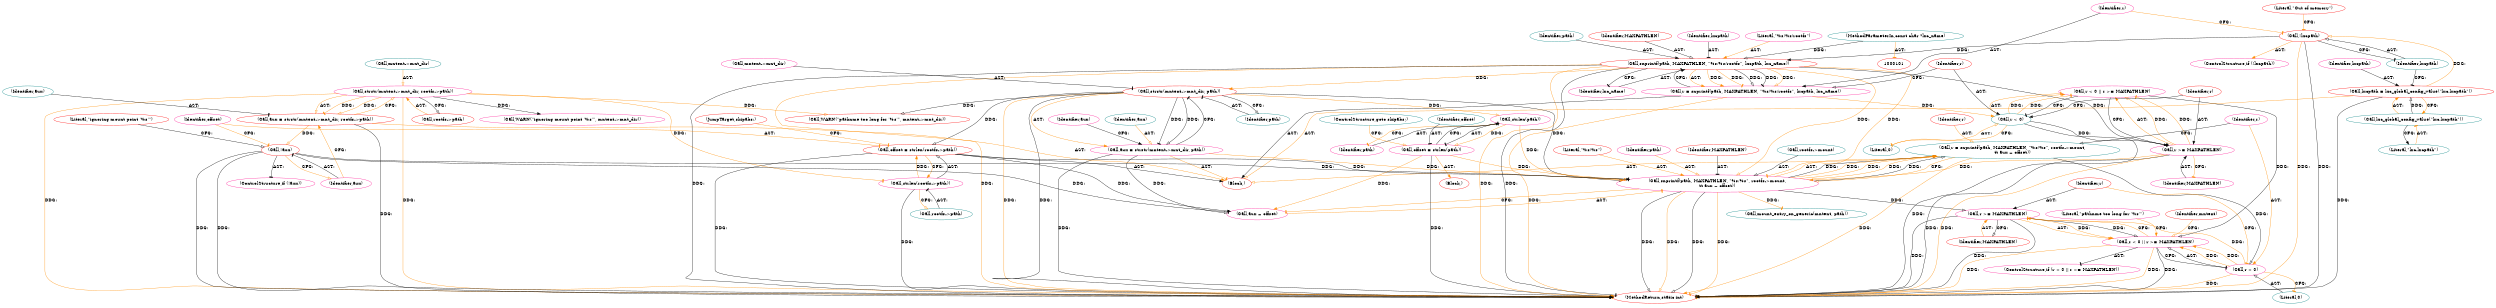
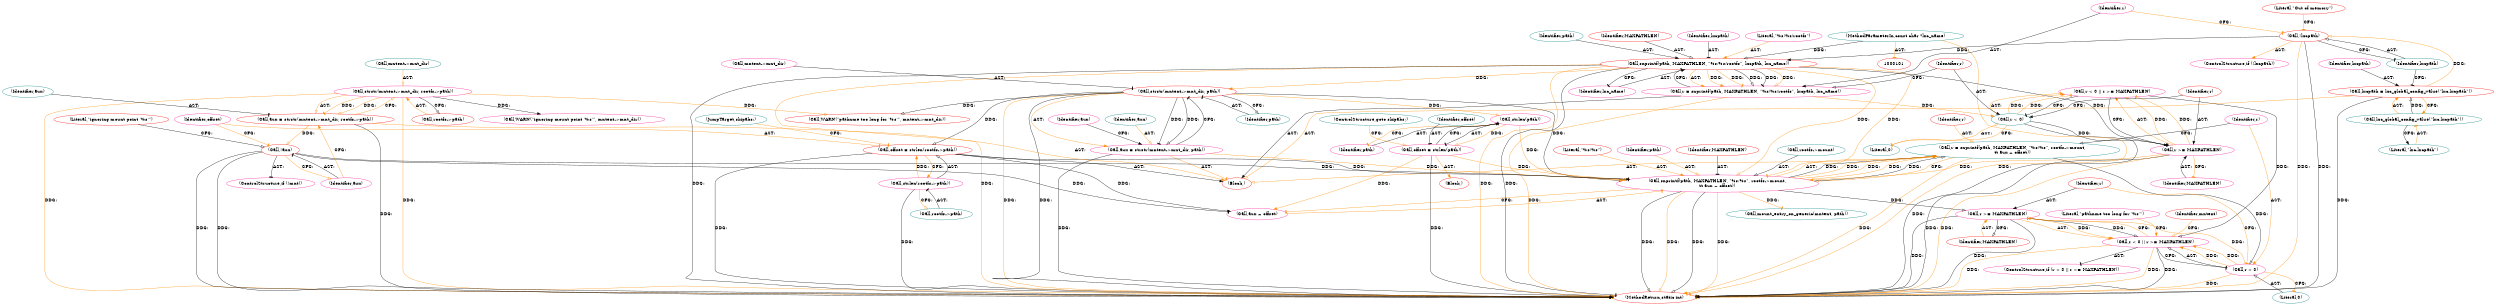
node "(JumpTarget,skipabs:)": color red -> teal
edge "(Call,strstr(mntent->mnt_dir, rootfs->path))" -> "(Call,strlen(rootfs->path))": removed, label "DDG:"
edge "(MethodParameterIn,const char *lxc_name)" -> "(MethodReturn,static int)": added, label "DDG:"
node "(ControlStructure,if (!aux))": label "(ControlStructure,if (!aux))" -> "(ControlStructure,if (!mnt))"
edge "(Call,aux = strstr(mntent->mnt_dir, path))" -> "(Call,aux + offset)": removed, label "DDG:"
